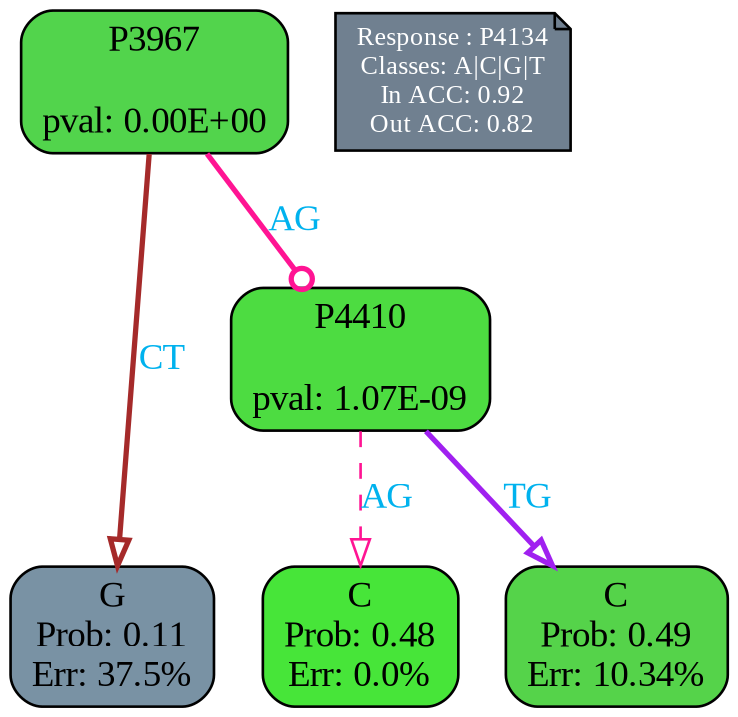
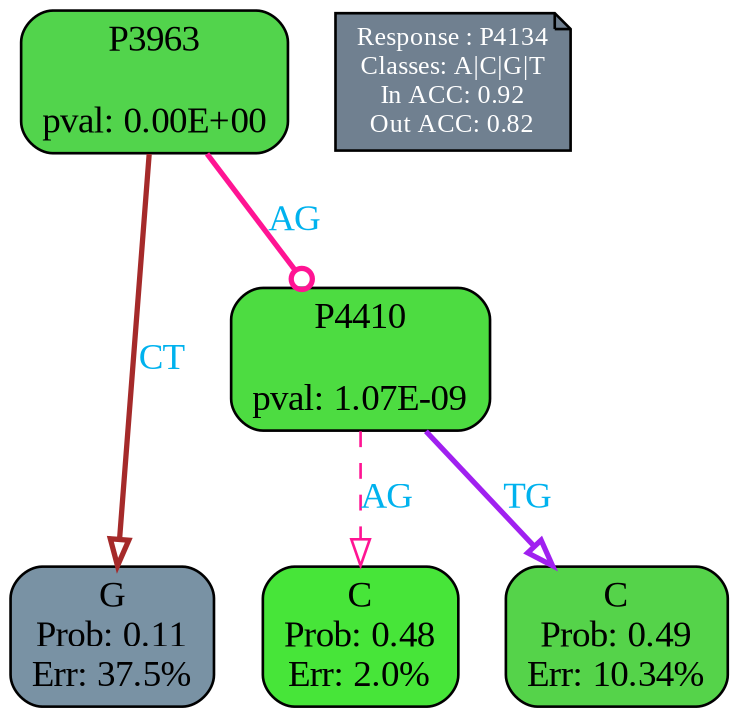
node "P3967 pval: 0.00E+00": label "P3967 pval: 0.00E+00" -> "P3963 pval: 0.00E+00"
node "C Prob: 0.48 Err: 0.0%": label "C Prob: 0.48 Err: 0.0%" -> "C Prob: 0.48 Err: 2.0%"
